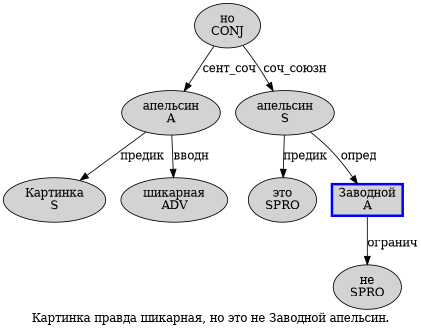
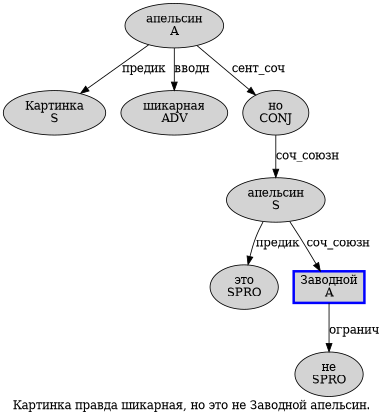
edge "но CONJ" -> "апельсин A": reversed
edge "апельсин S" -> "Заводной A": label "опред" -> "соч_союзн"
